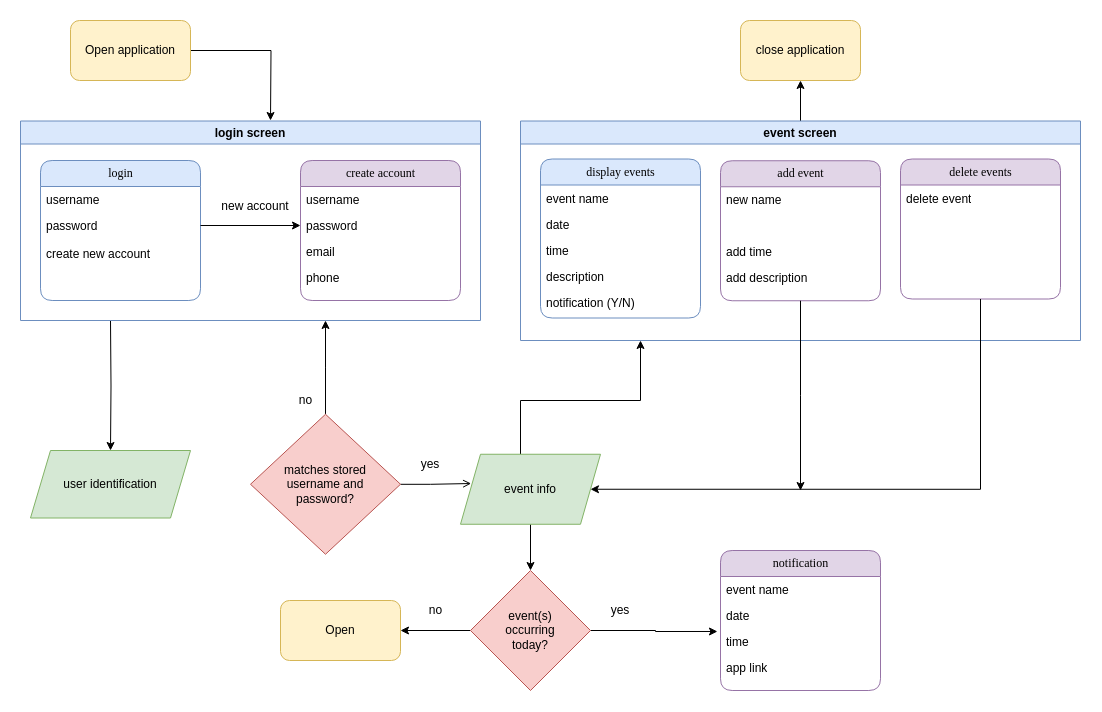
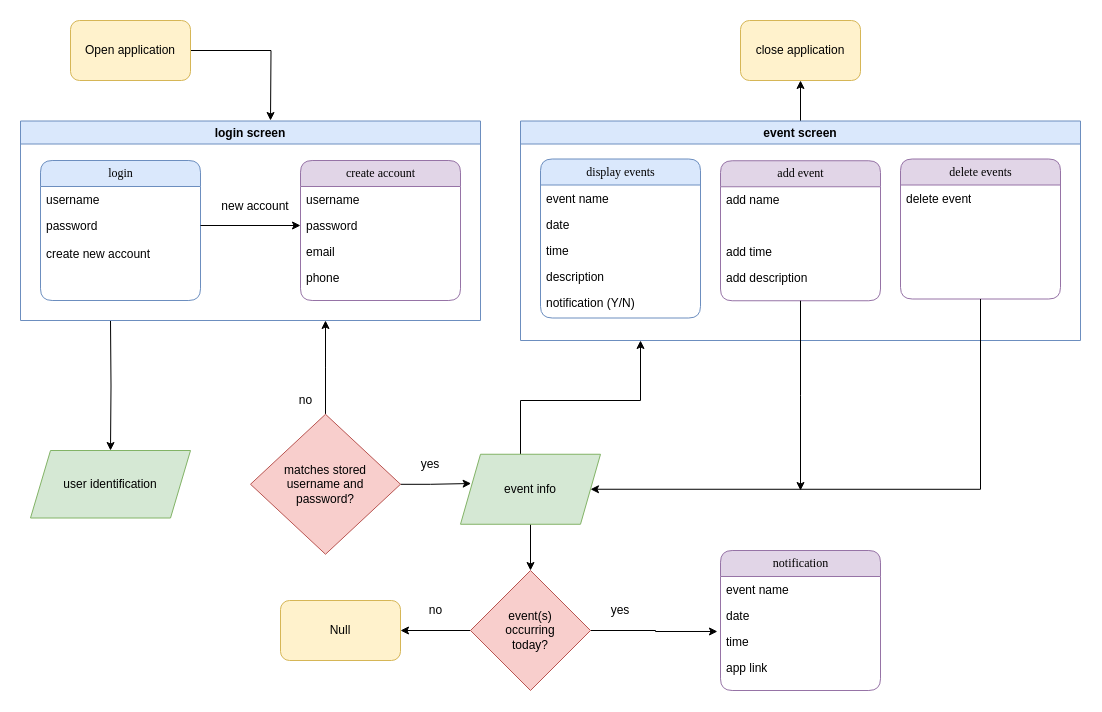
node "new name": label "new name" -> "add name"
edge "matches stored username and password?" -> "event info": arrowhead open -> classic
node "Open": label "Open" -> "Null"
